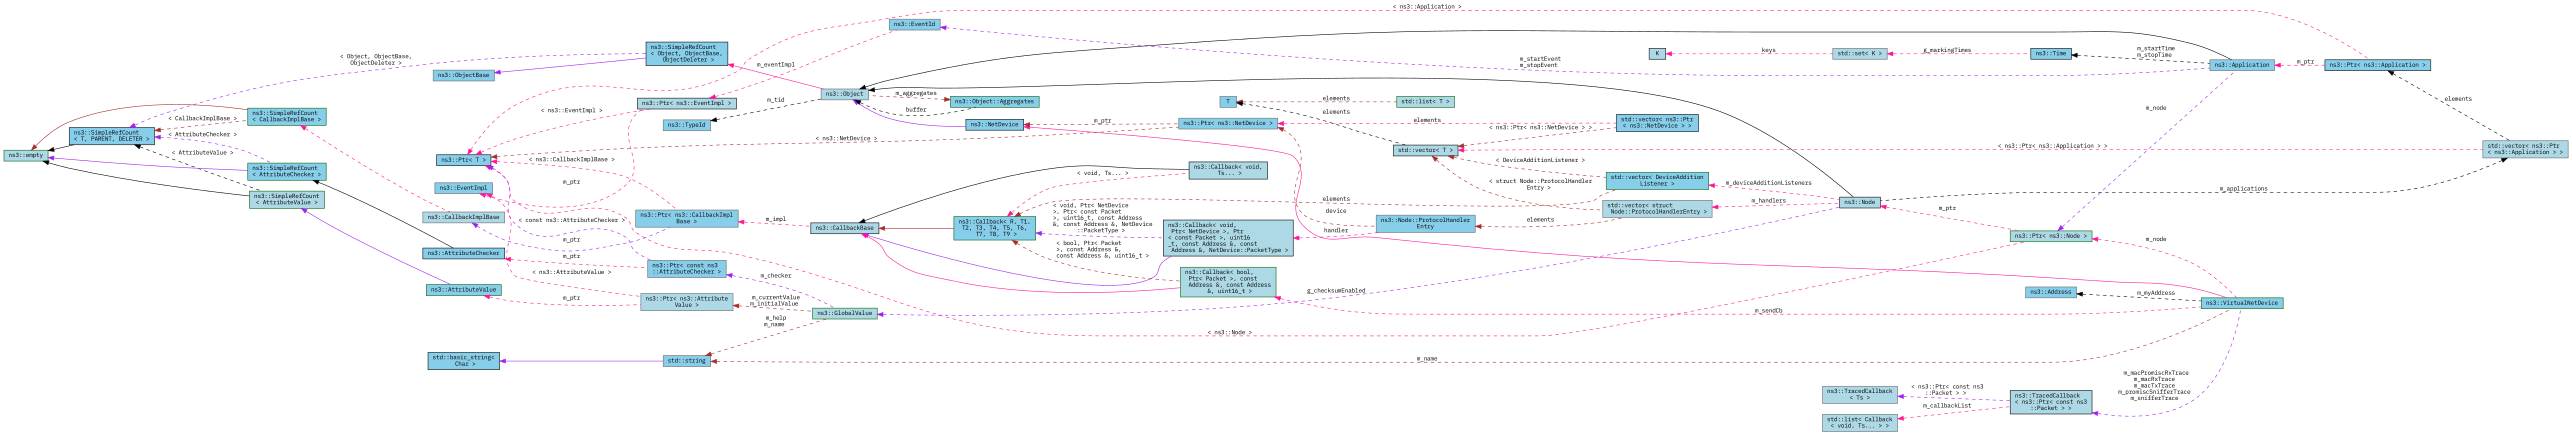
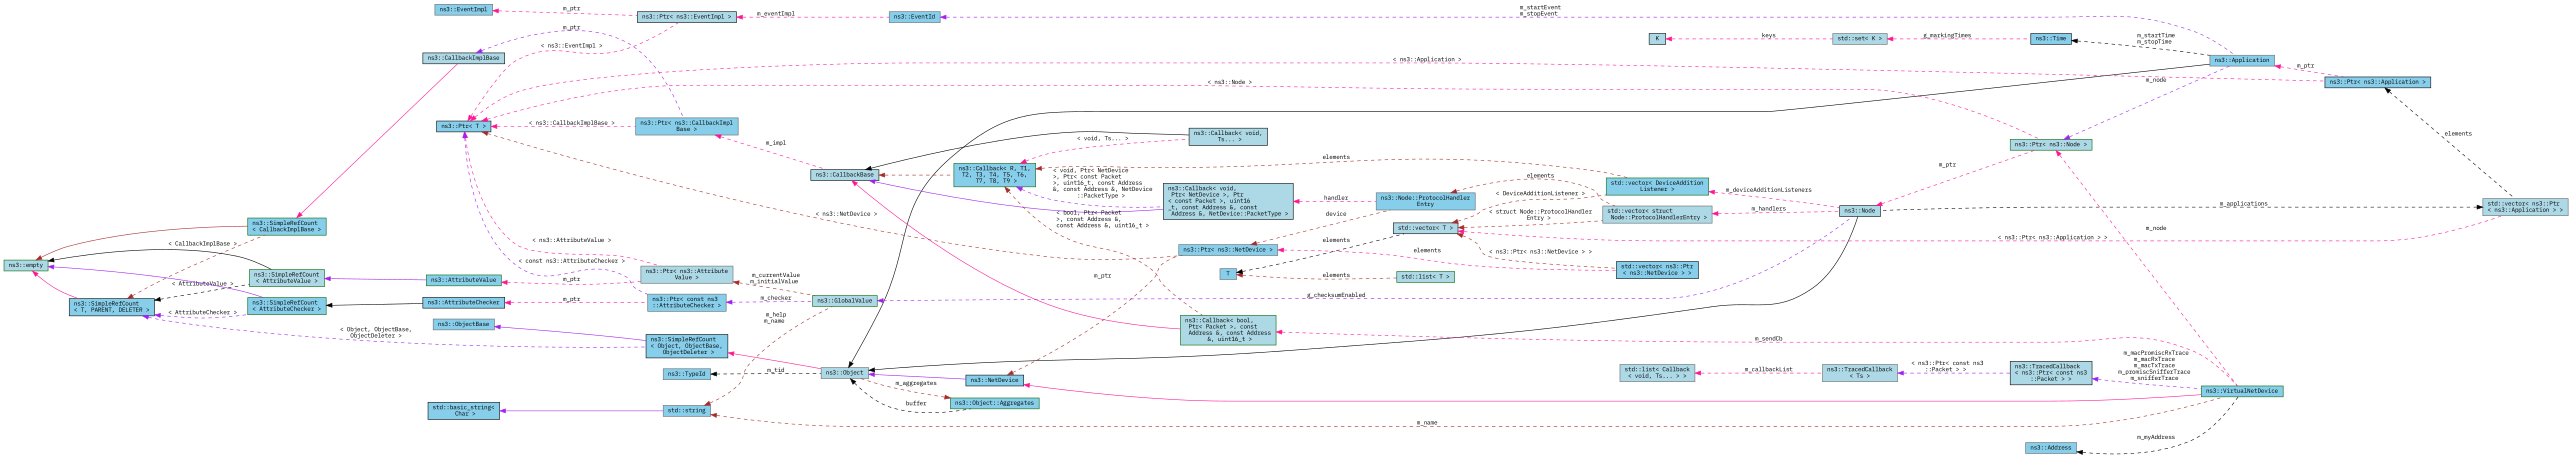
edge "ns3::SimpleRefCount < T, PARENT, DELETER >" -> "ns3::empty": color black -> deeppink
edge "ns3::CallbackImplBase" -> "ns3::SimpleRefCount < CallbackImplBase >": style dashed -> solid
node "ns3::CallbackImplBase": color gray40 -> black
edge "ns3::Callback< R, T1, T2, T3, T4, T5, T6, T7, T8, T9 >" -> "ns3::CallbackBase": style solid -> dashed
edge "ns3::Ptr< ns3::Attribute Value >" -> "ns3::EventImpl": now "ns3::Ptr< ns3::Attribute Value >" -> "ns3::Ptr< T >"
edge "ns3::TracedCallback < ns3::Ptr< const ns3 ::Packet > >" -> "std::list< Callback < void, Ts... > >": now "ns3::TracedCallback < Ts >" -> "std::list< Callback < void, Ts... > >"
